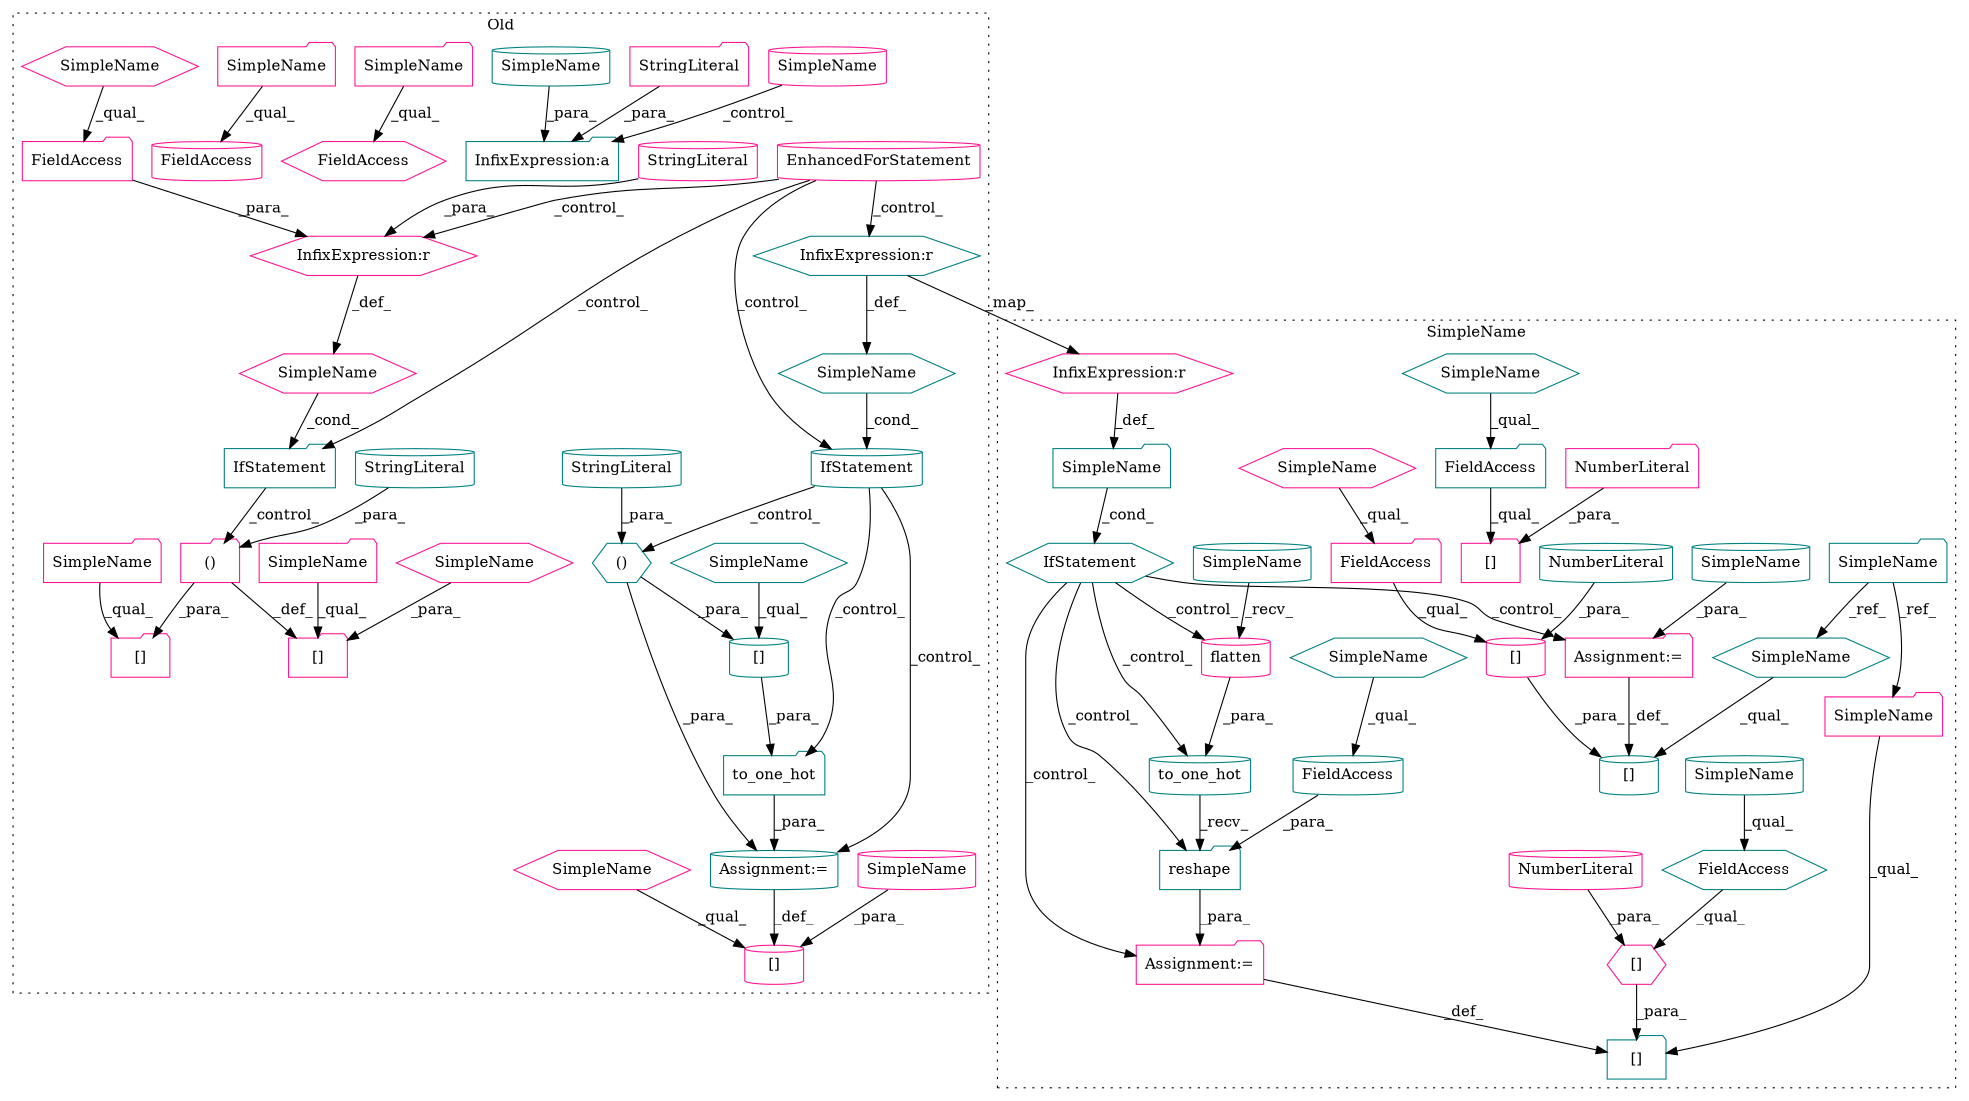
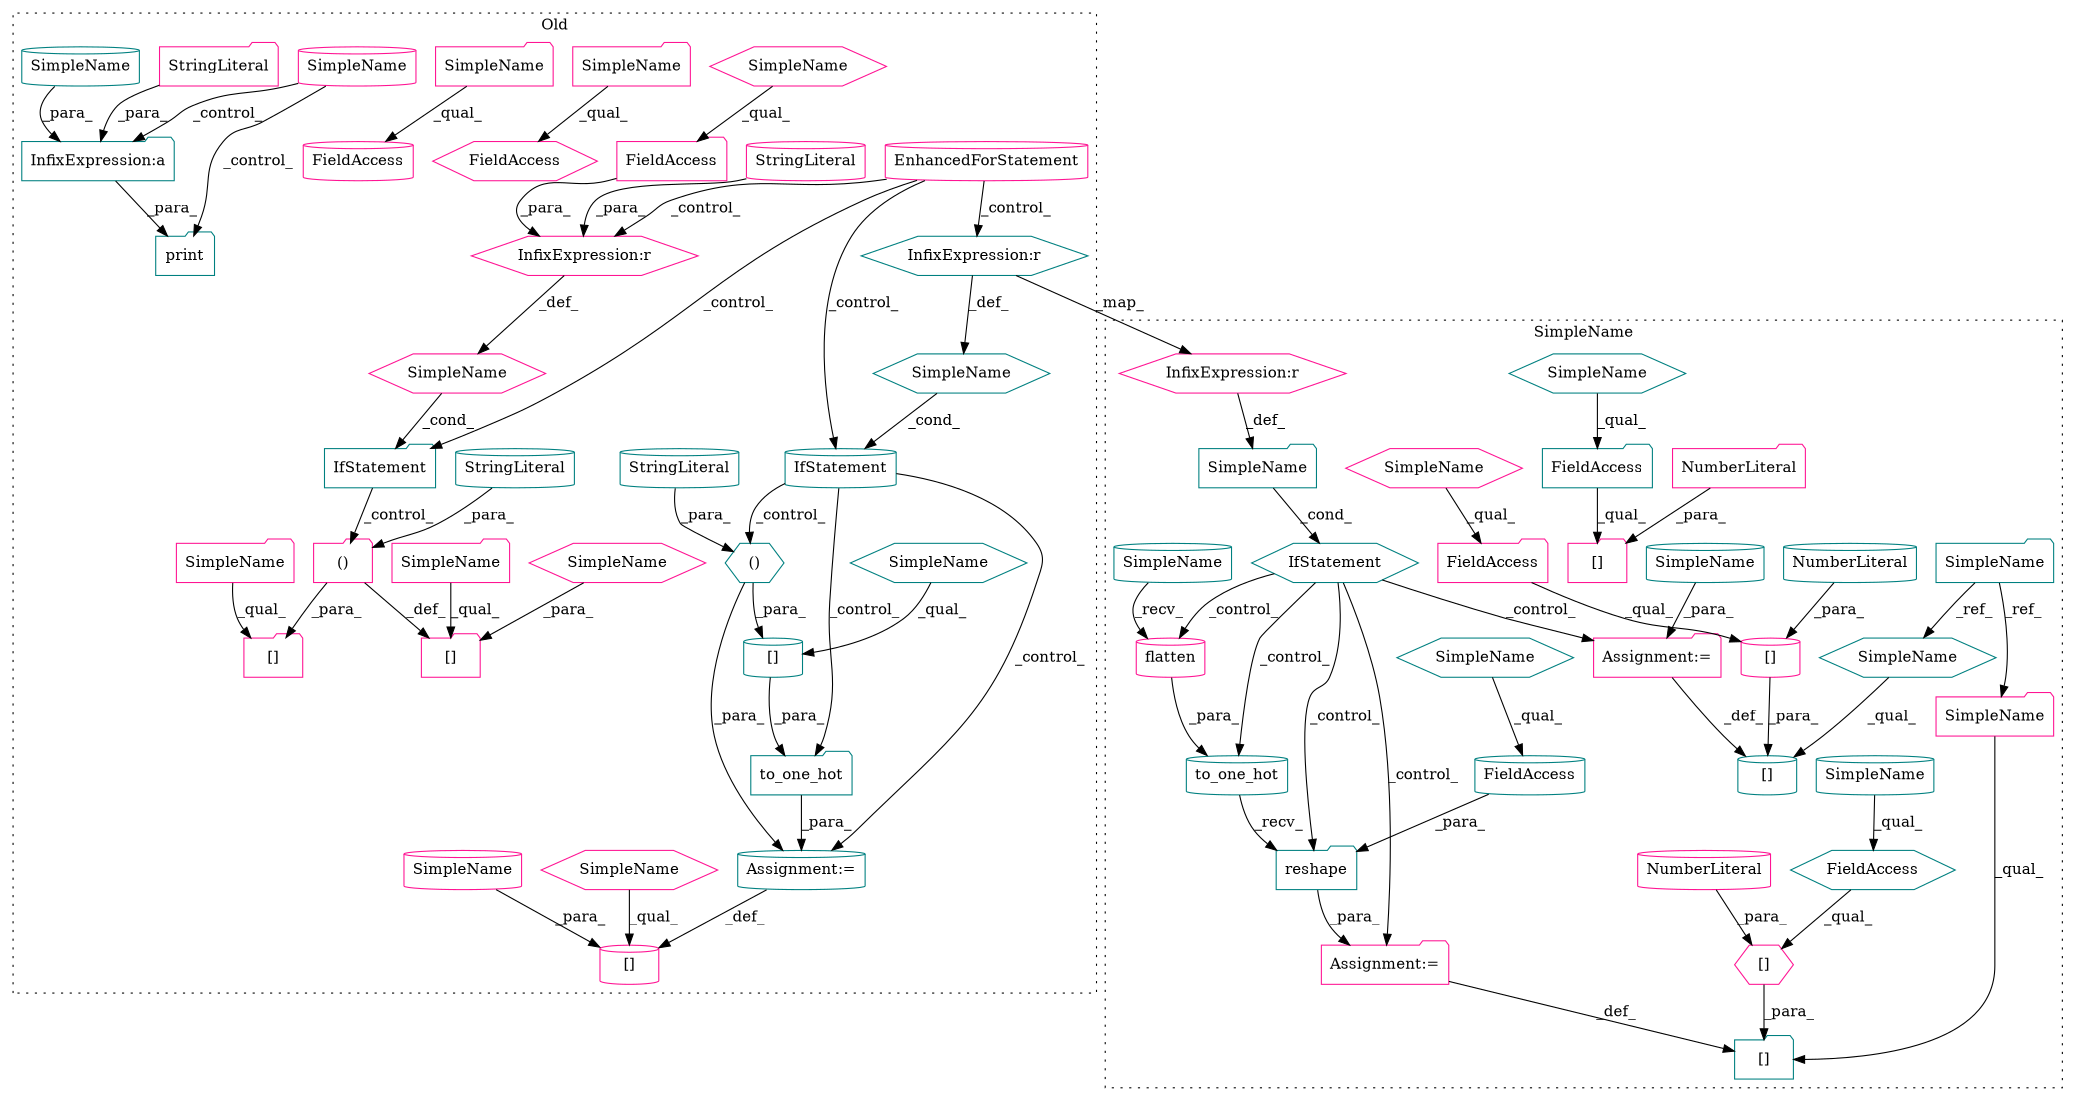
node "print": added
